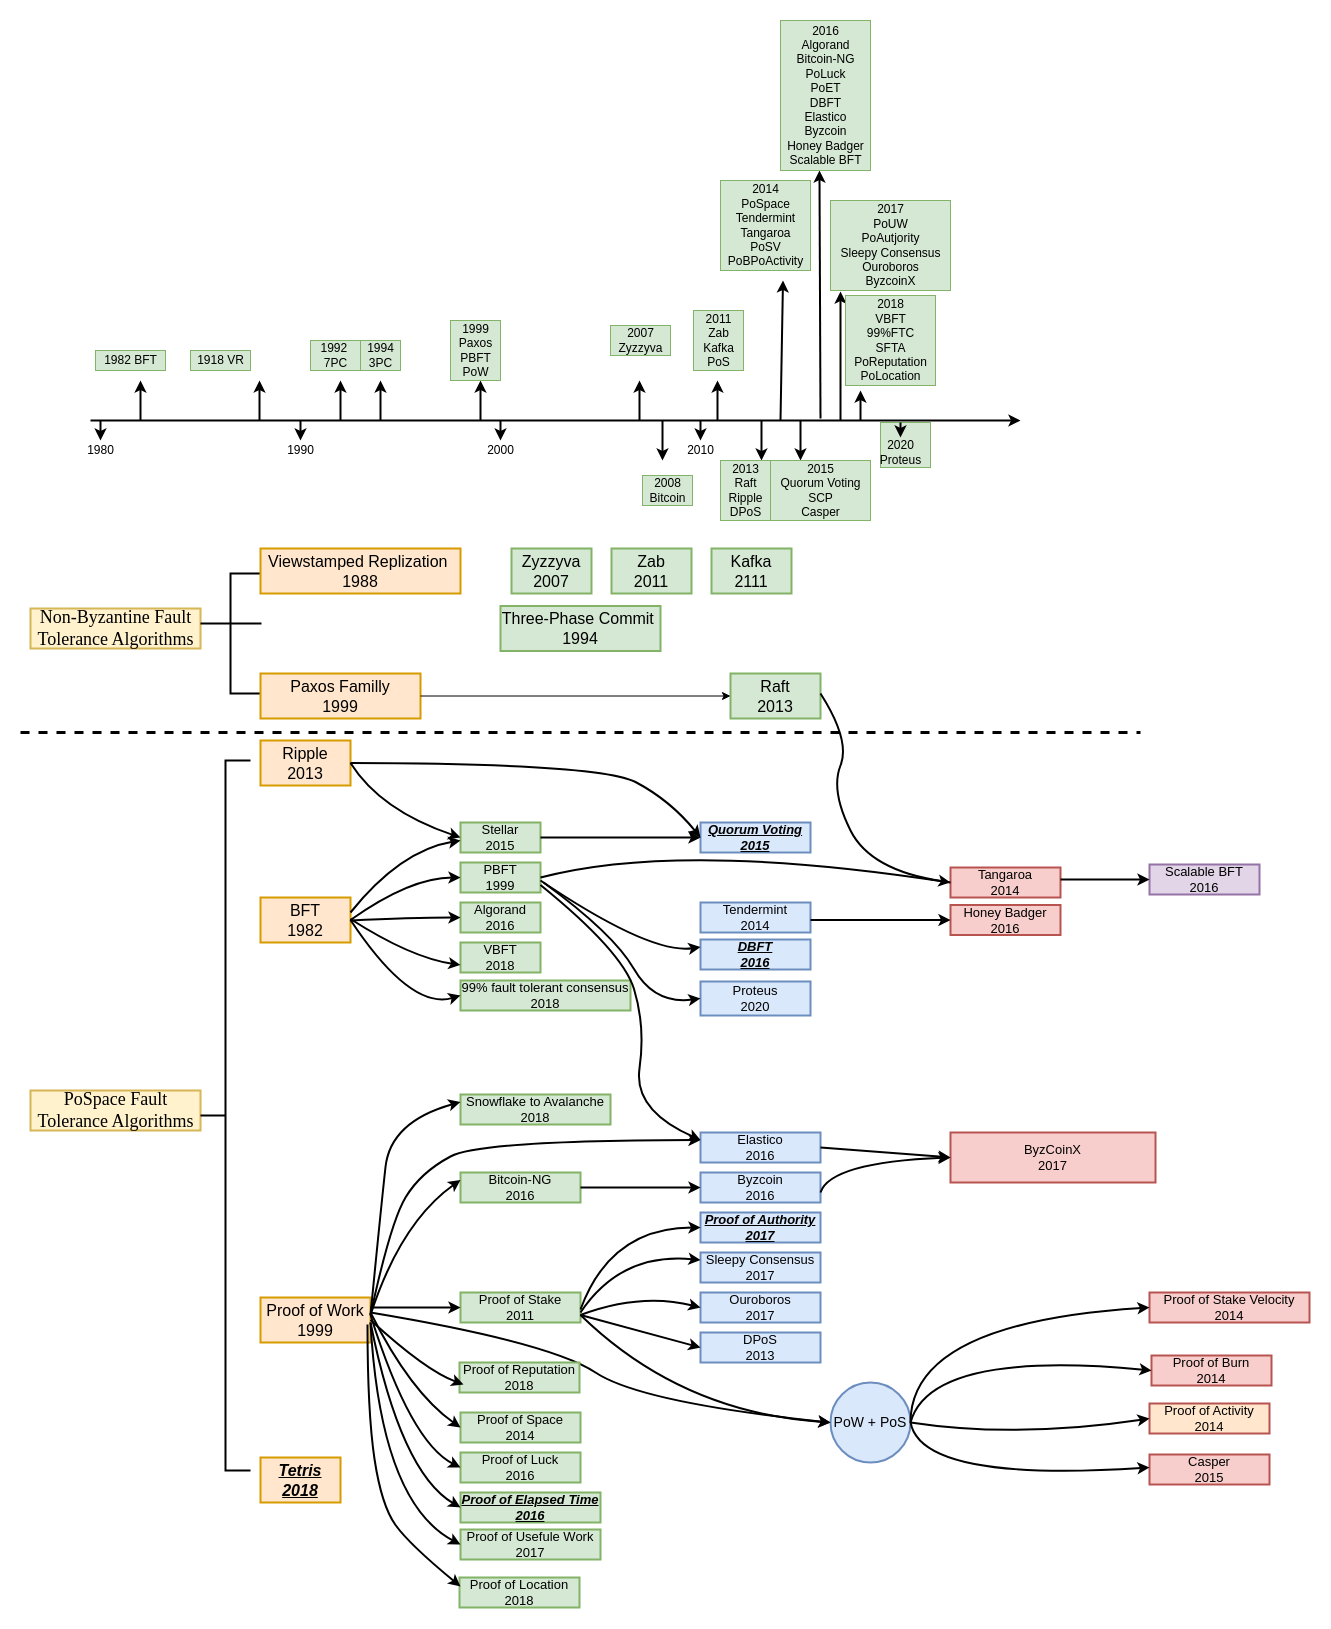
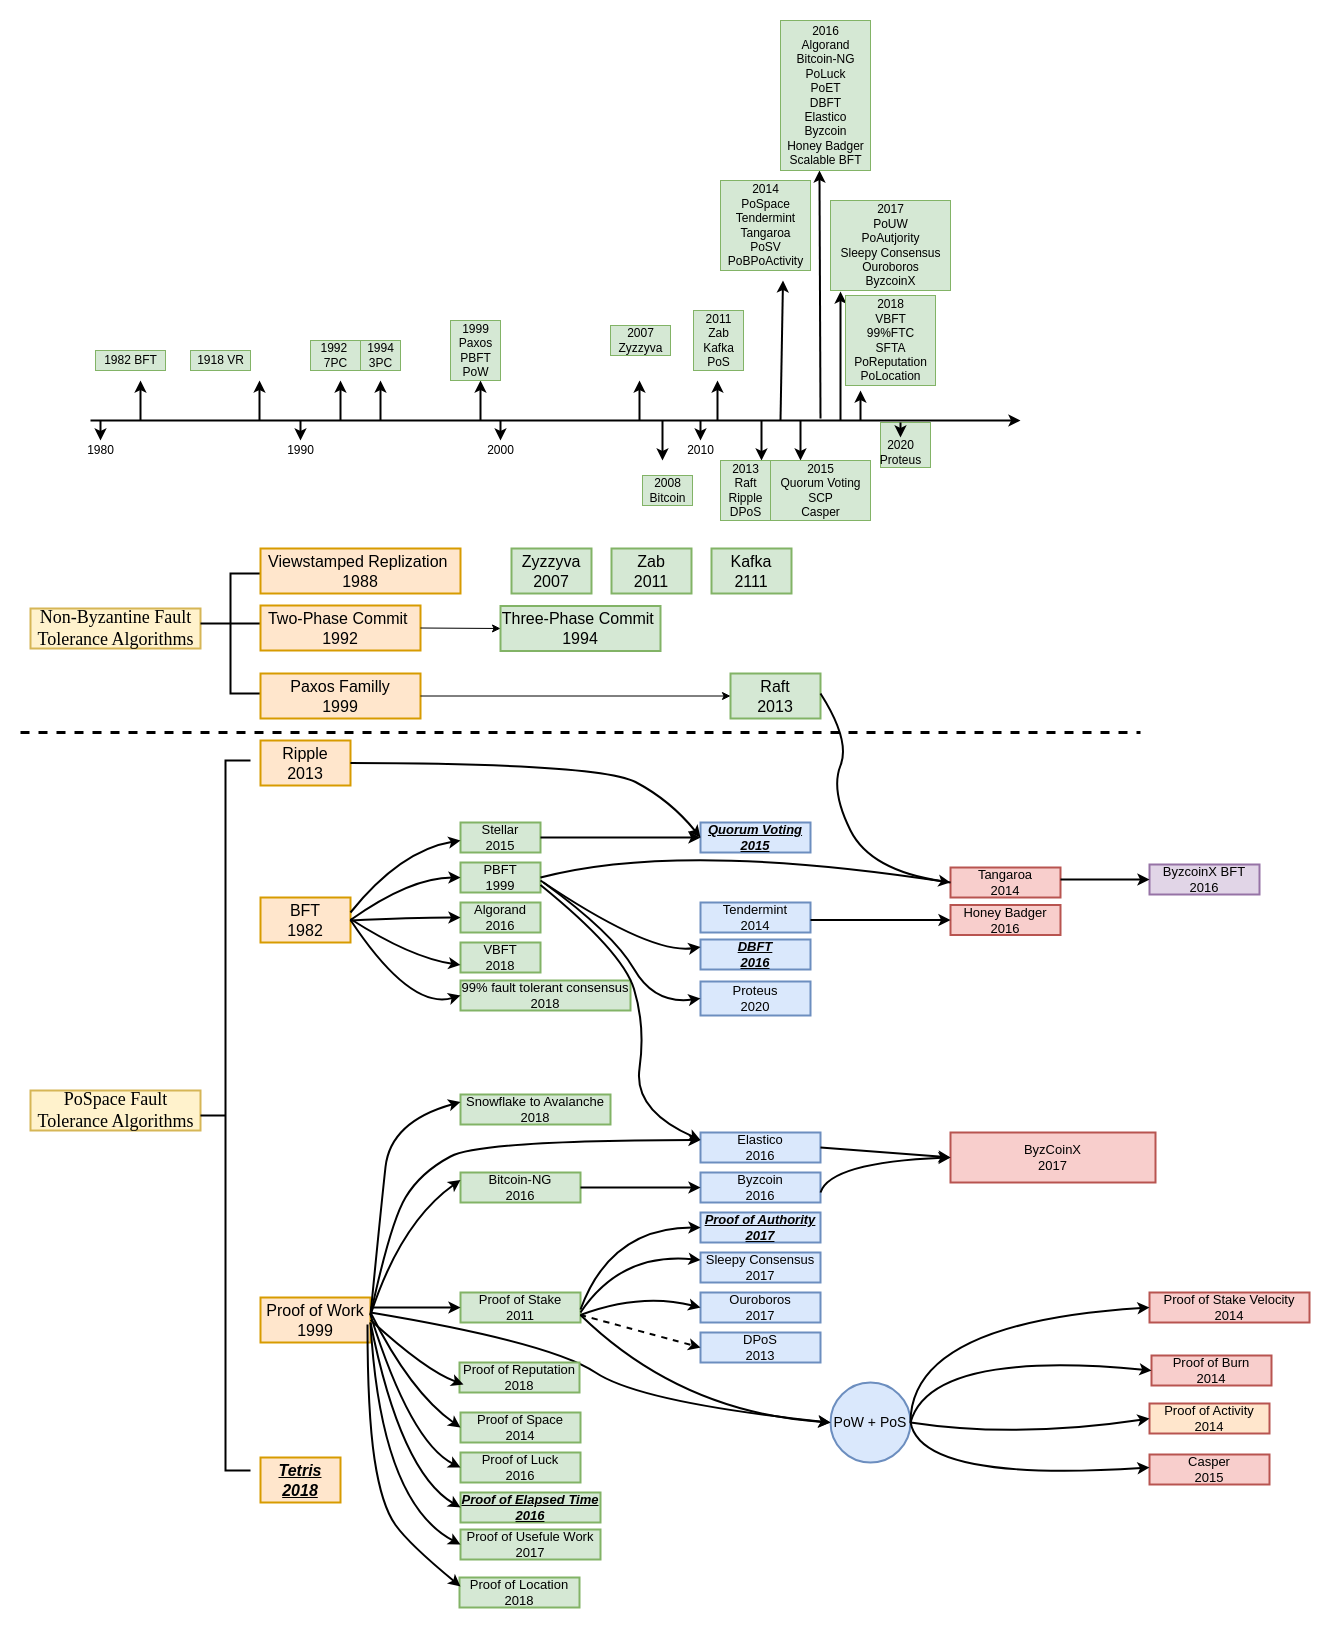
node "Two-Phase Commit 1992": added
edge "Two-Phase Commit 1992" -> "Three-Phase Commit 1994": added
edge "Ripple 2013" -> "Stellar 2015": removed
node "Scalable BFT 2016": label "Scalable BFT 2016" -> "ByzcoinX BFT 2016"
edge "Proof of Stake 2011" -> "DPoS 2013": style solid -> dashed
